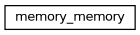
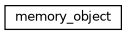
node "memory_memory": label "memory_memory" -> "memory_object"
